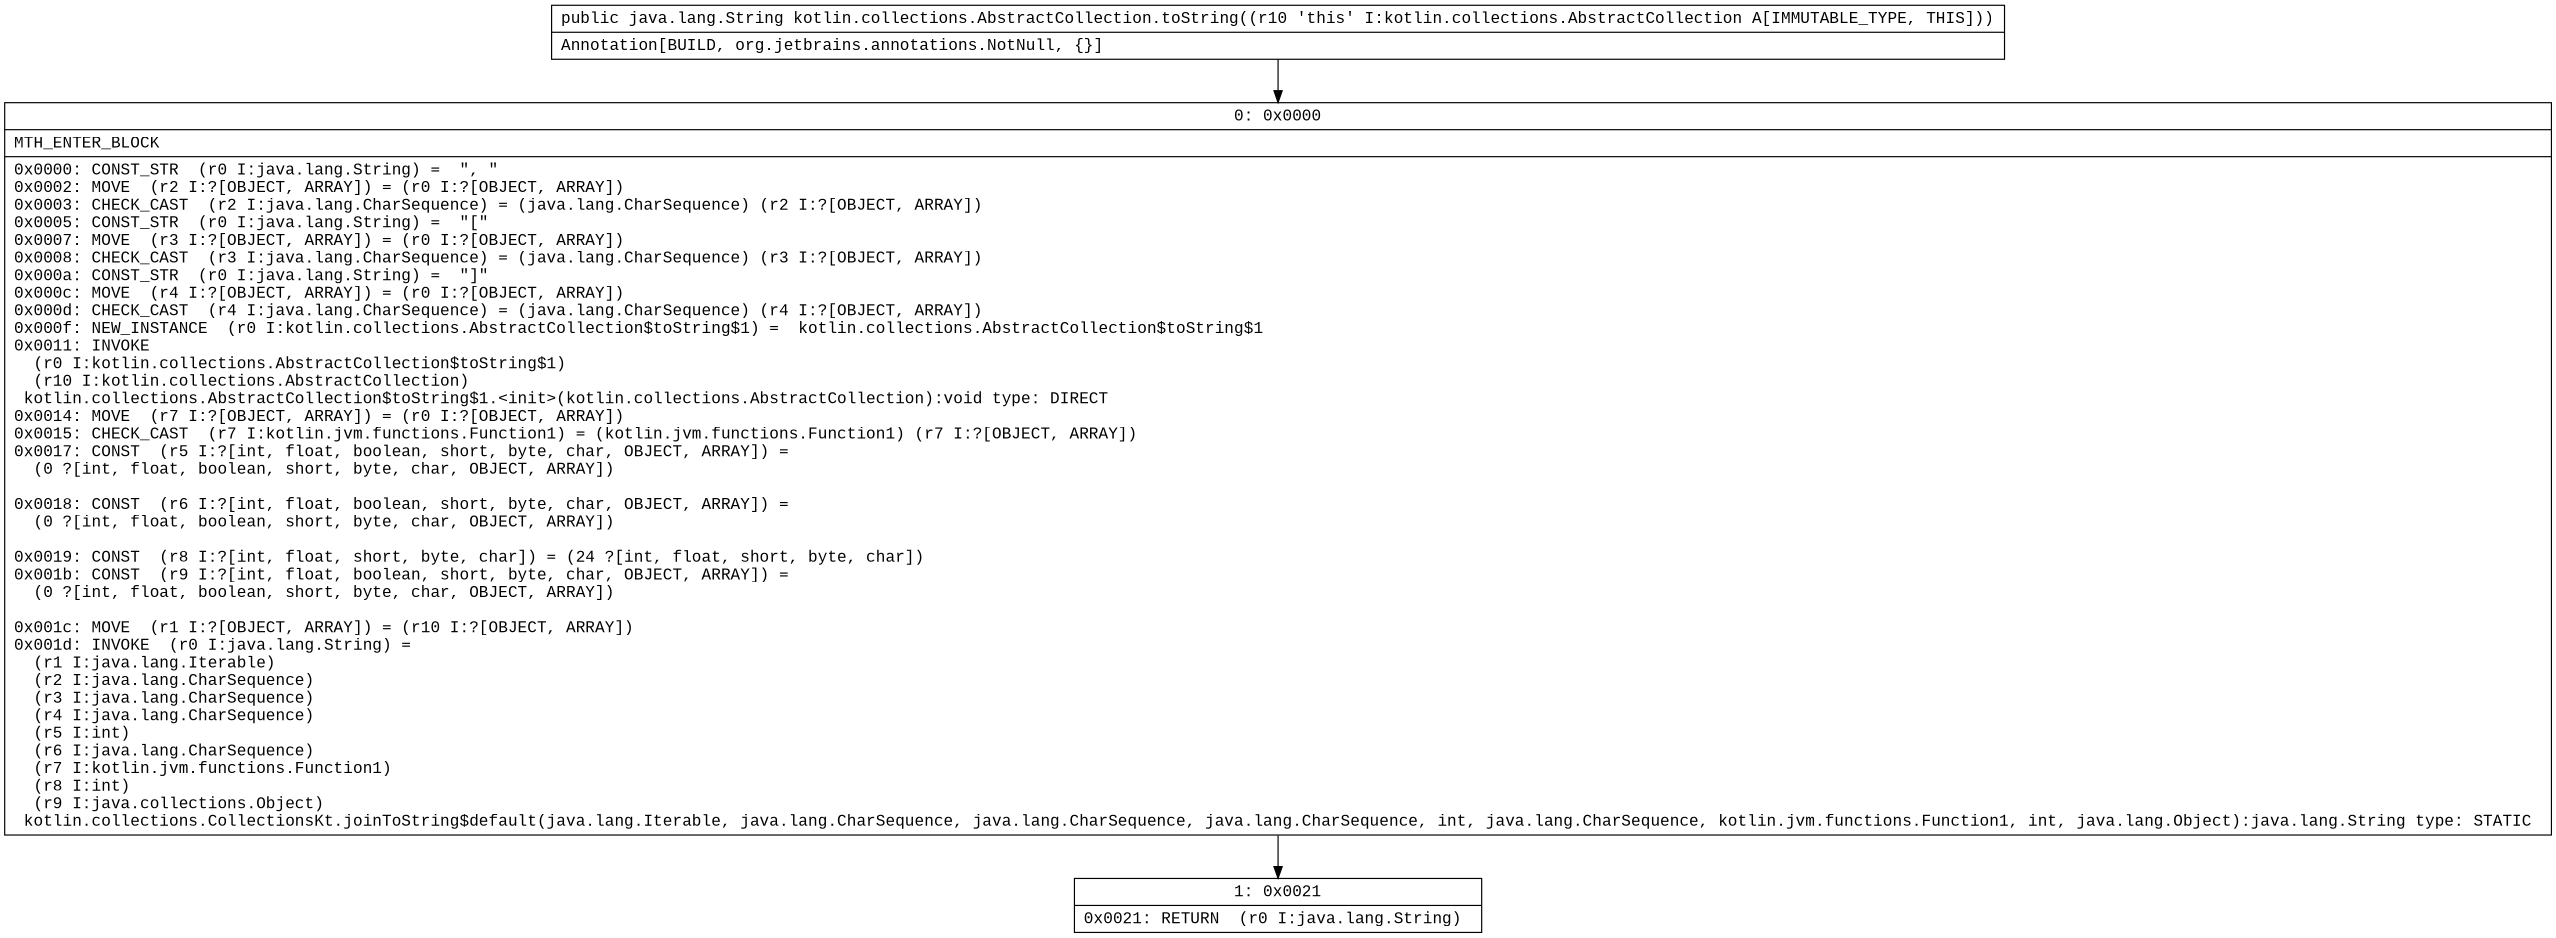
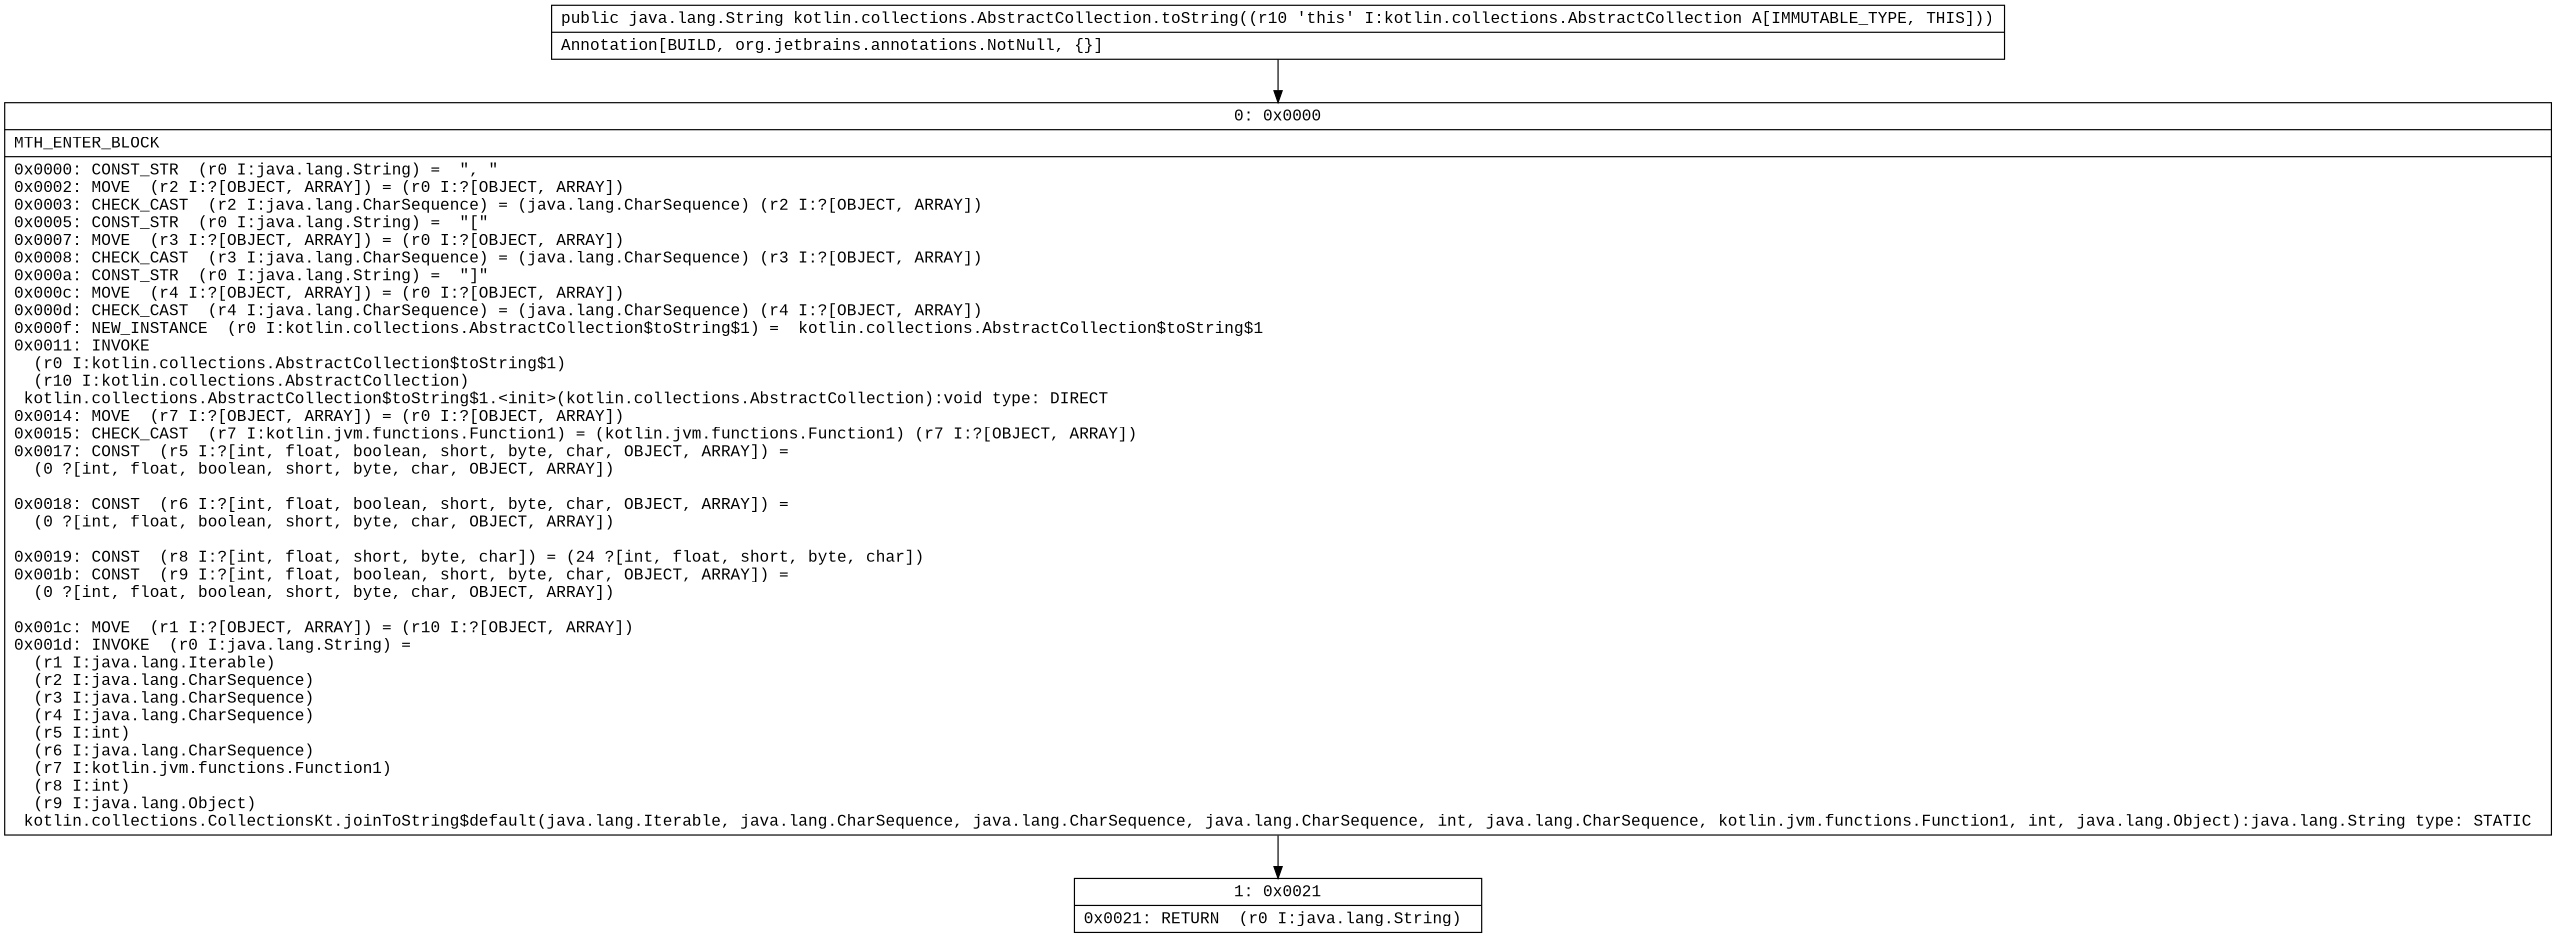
node "0: 0x0000": text "(r9 I:java.collections.Object)" -> "(r9 I:java.lang.Object)"
